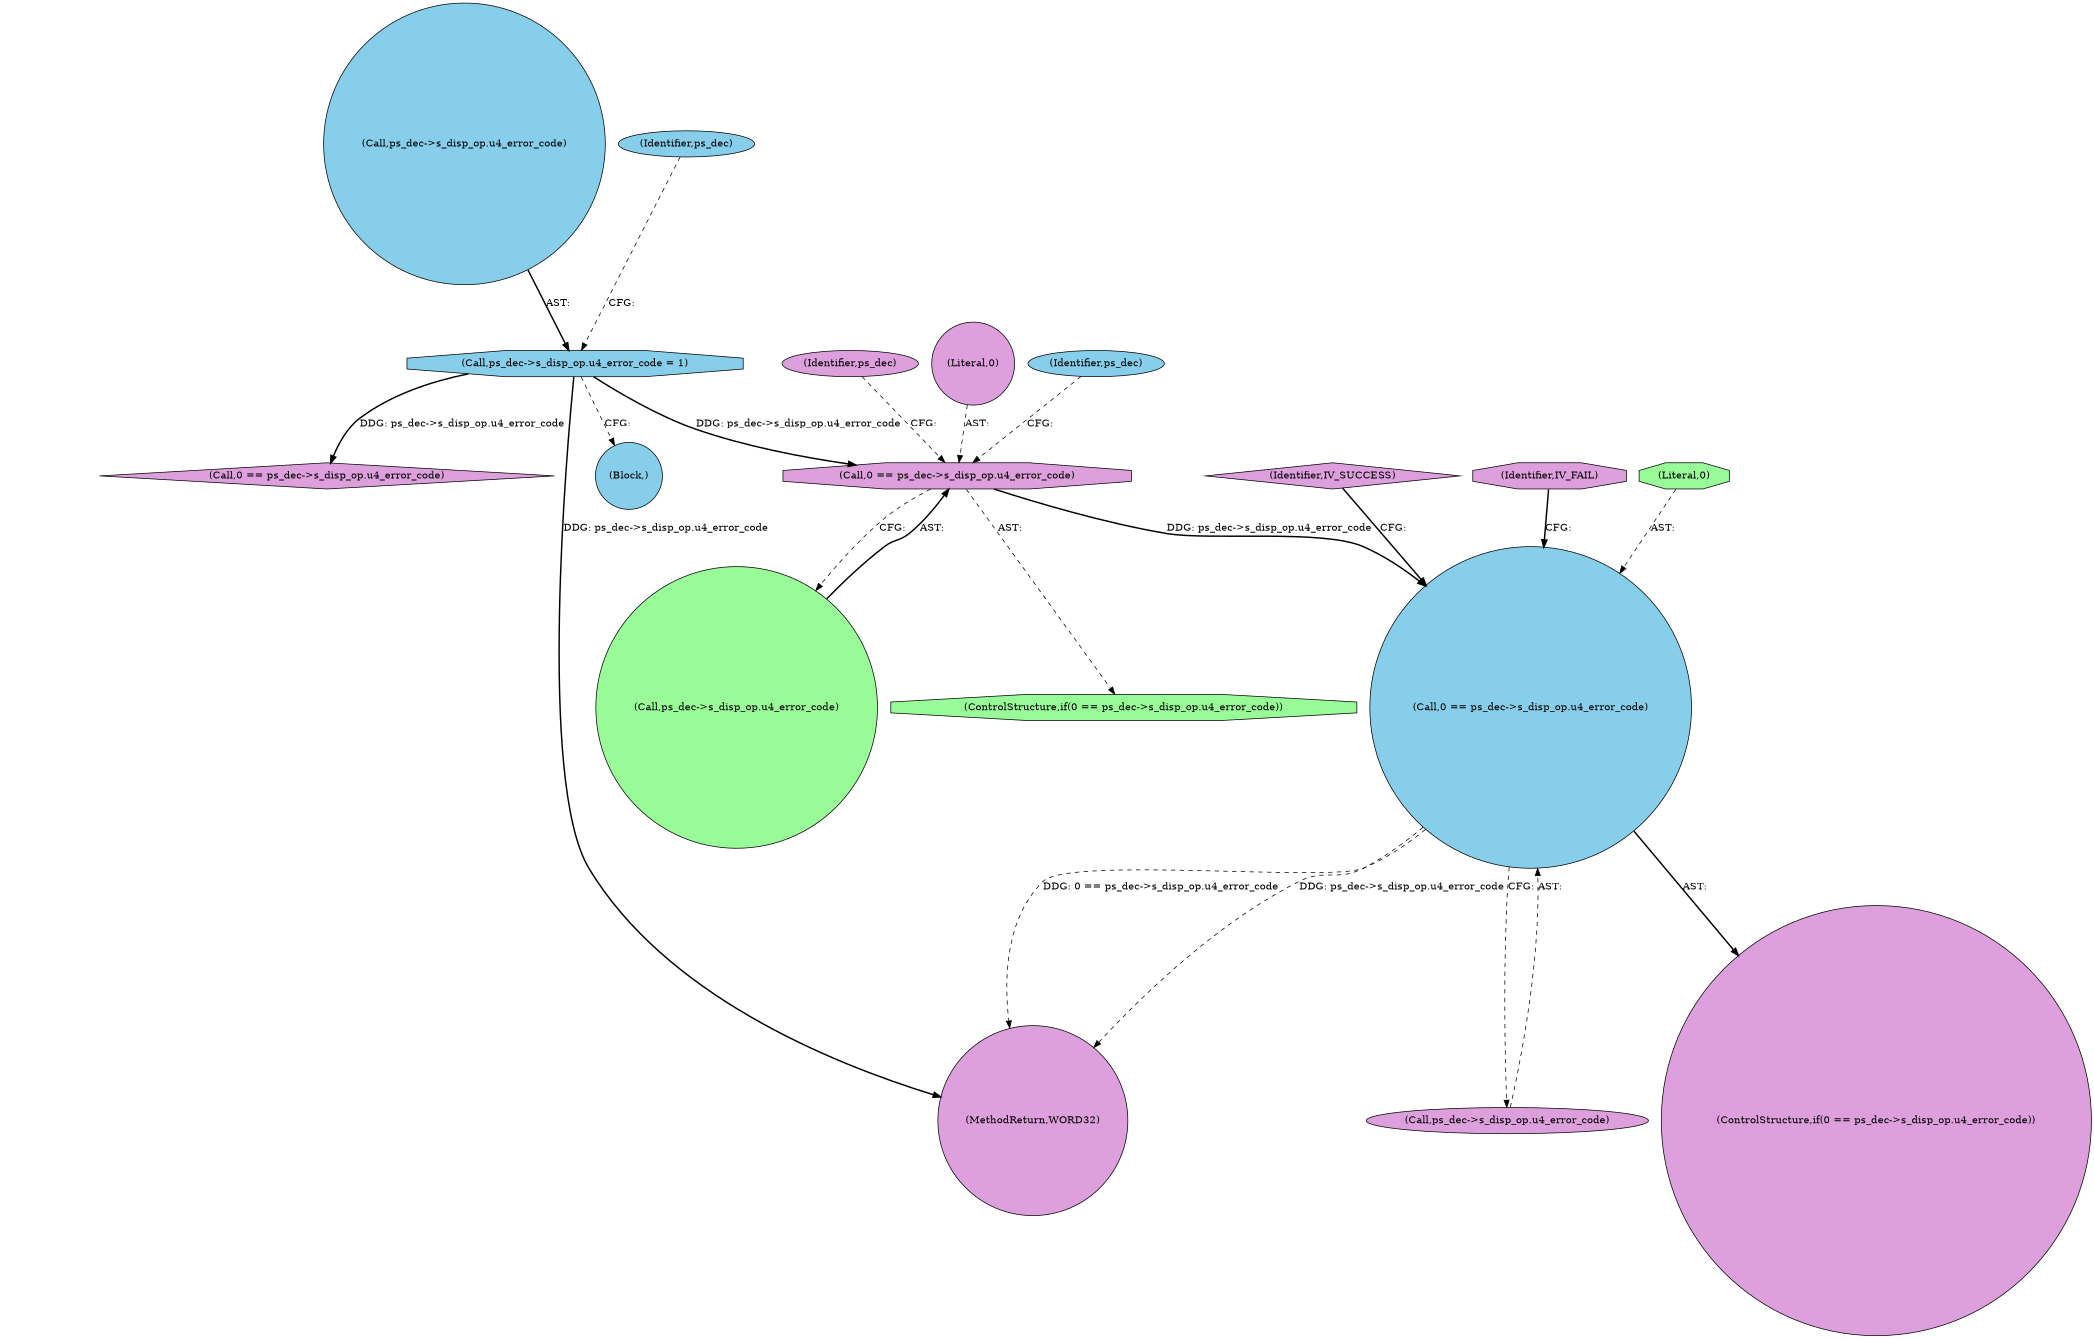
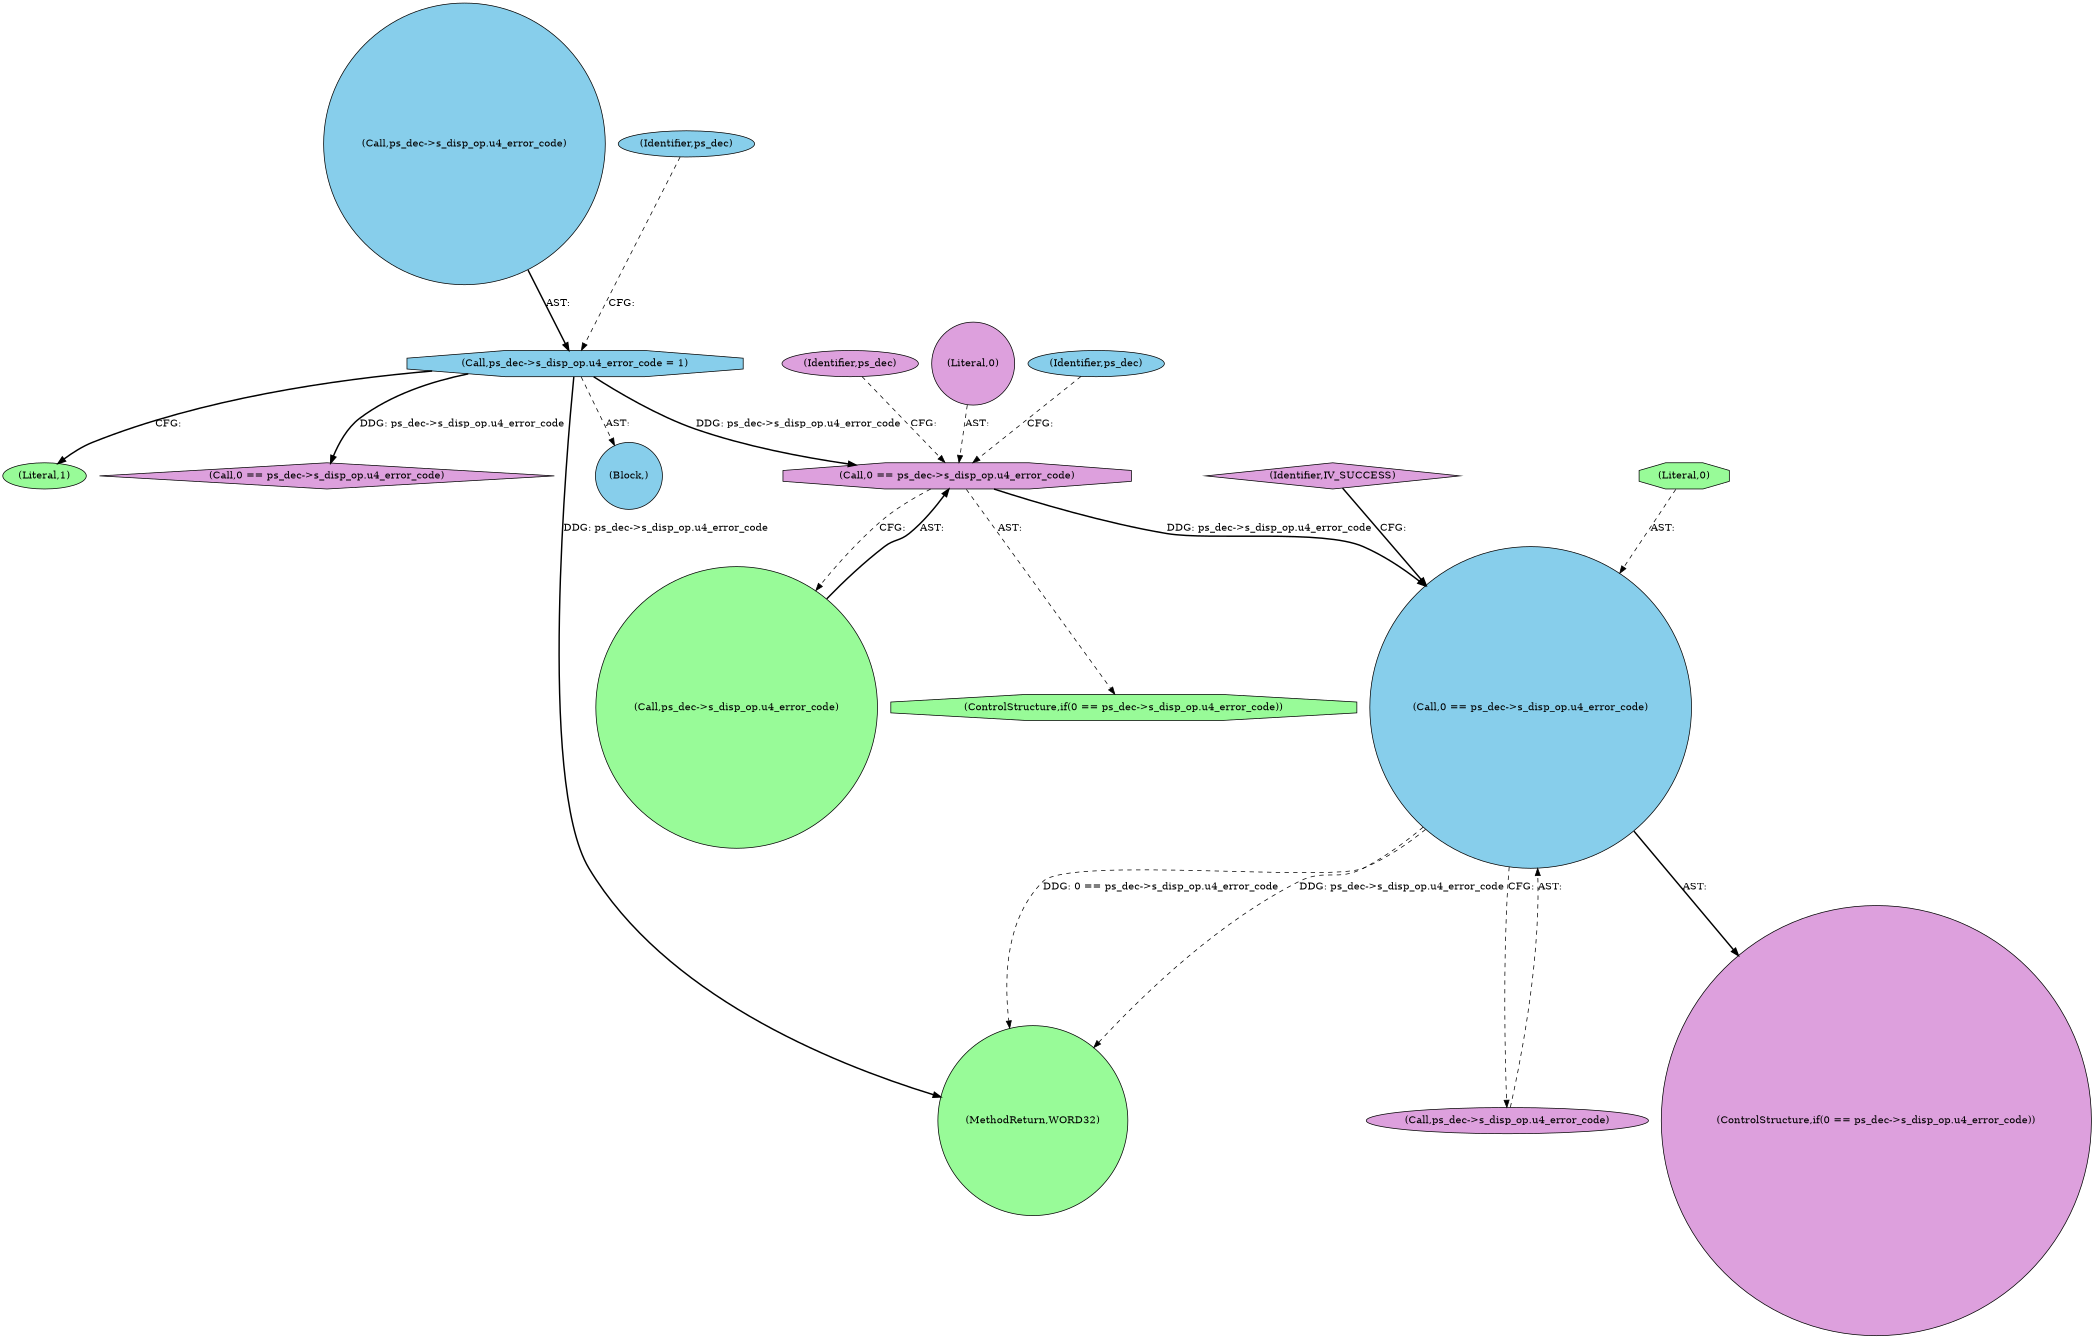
edge "(Call,ps_dec->s_disp_op.u4_error_code = 1)" -> "(Block,)": label "CFG: " -> "AST: "
node "(Literal,1)": added
node "(Identifier,IV_FAIL)": removed
node "(MethodReturn,WORD32)": fillcolor plum -> palegreen
